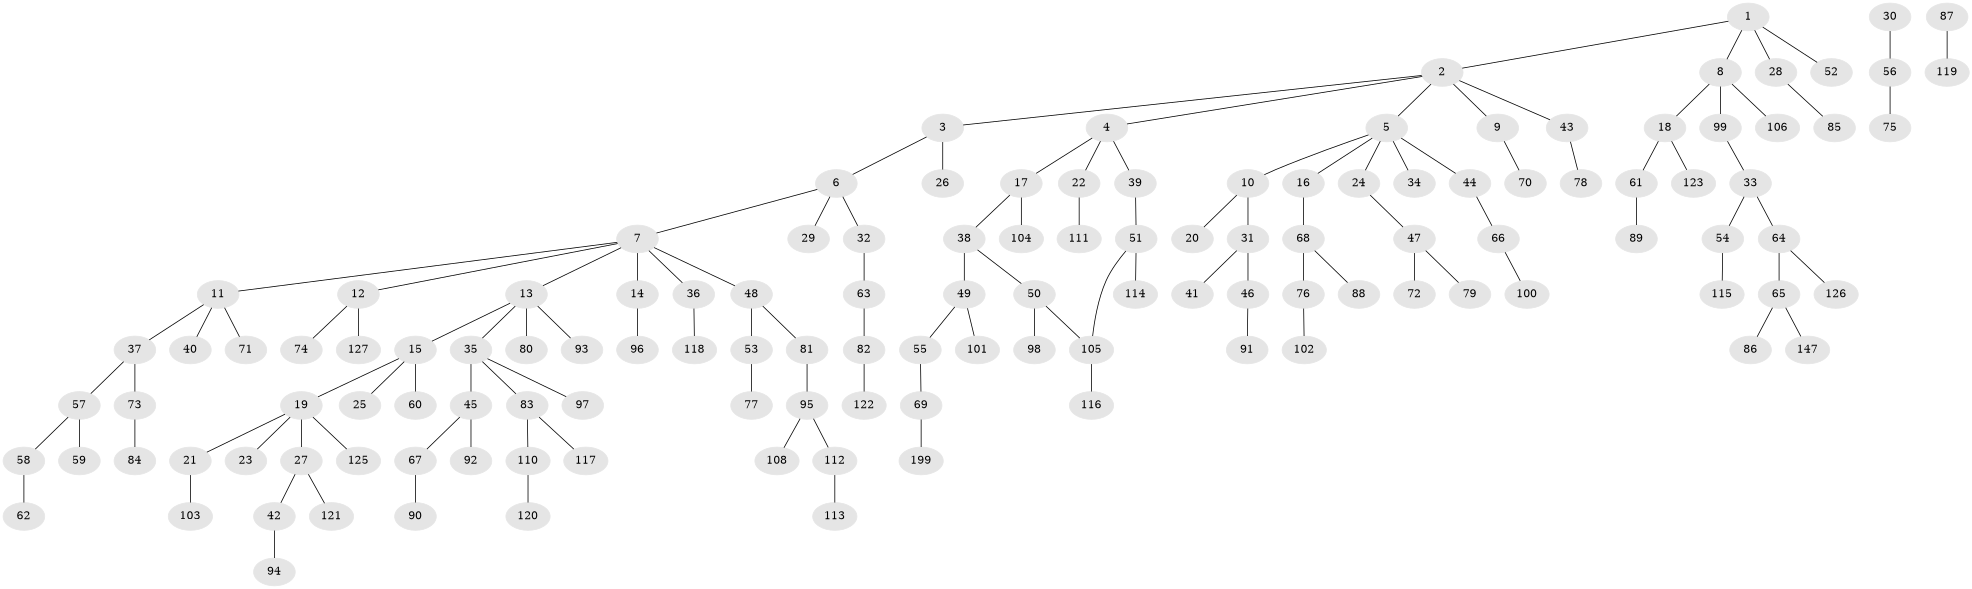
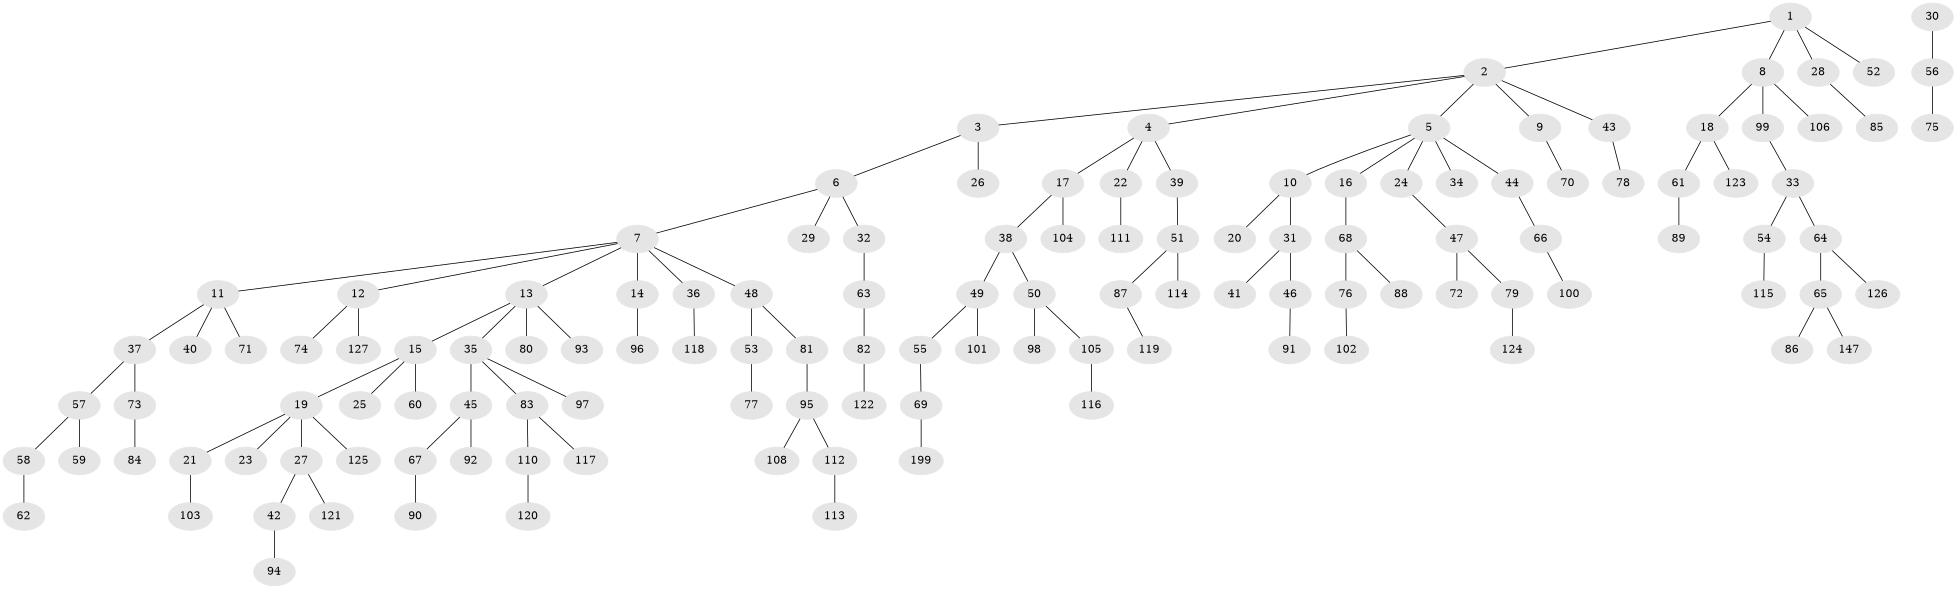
edge "51" -- "105": now "51" -- "87"
node "124": added
